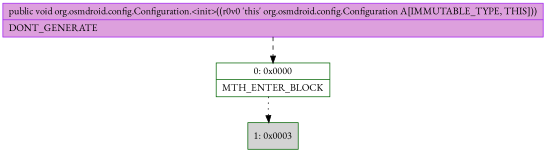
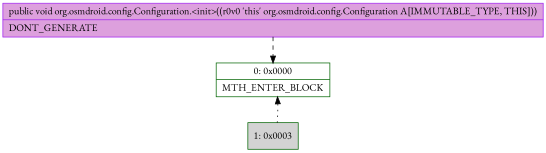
edge "0: 0x0000" -> "1: 0x0003": reversed
